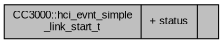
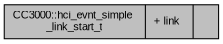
node "CC3000::hci_evnt_simple": text "+ status" -> "+ link"
